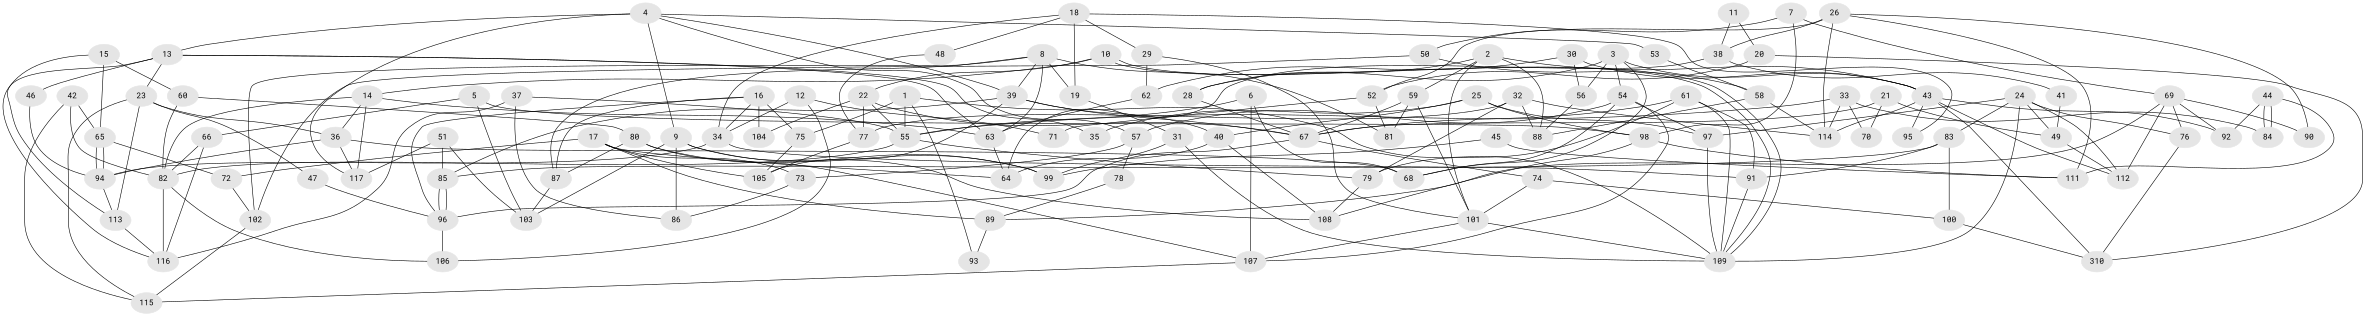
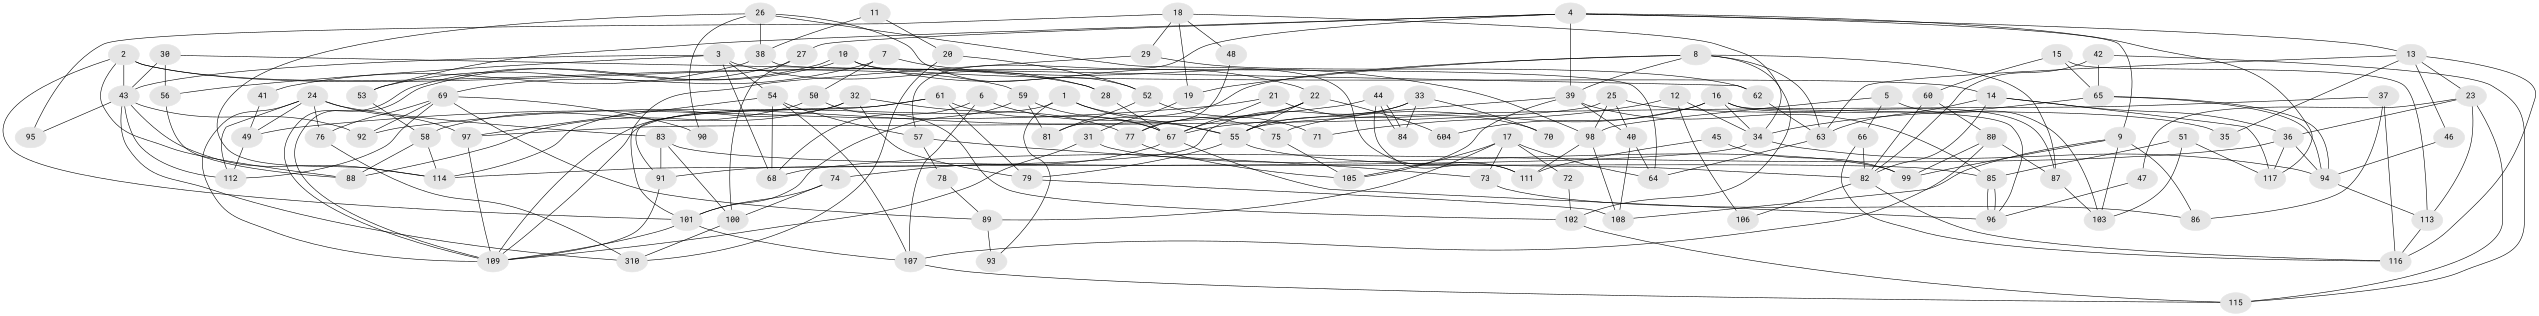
node "27": added
node "104": label "104" -> "604"
edge "65" -- "72": now "65" -- "34"
edge "96" -- "106": removed
